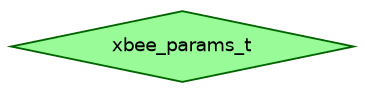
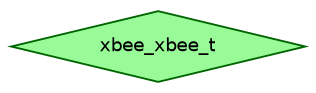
node "xbee_params_t": label "xbee_params_t" -> "xbee_xbee_t"
